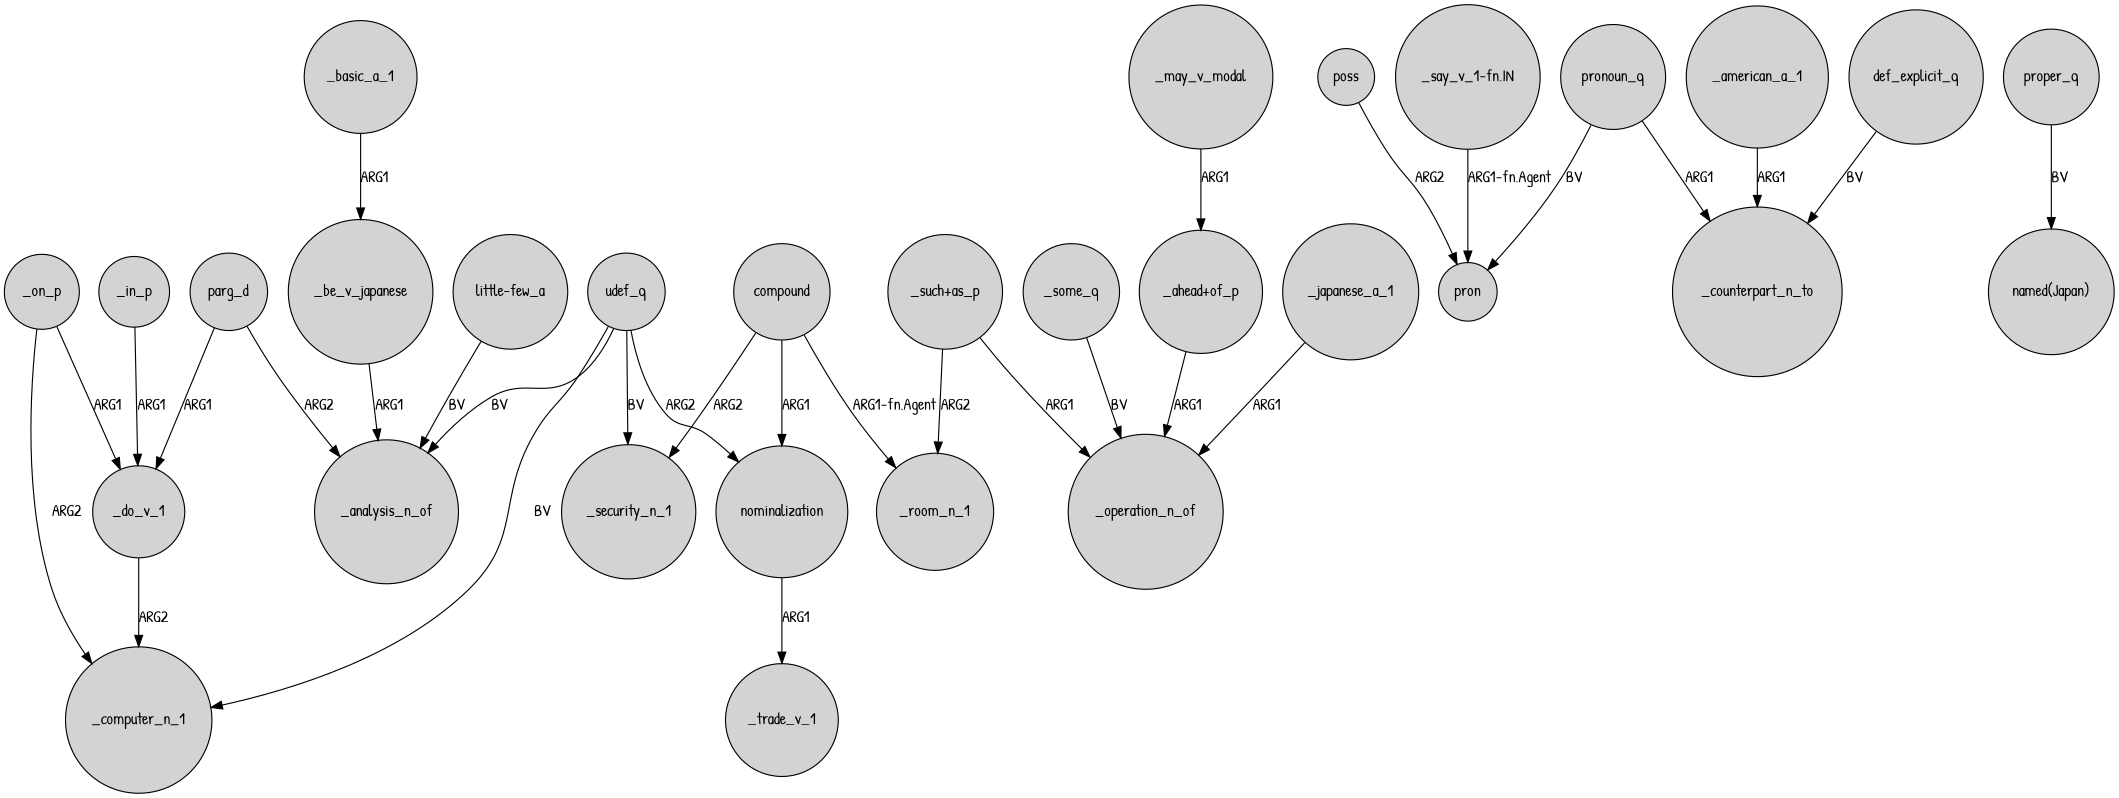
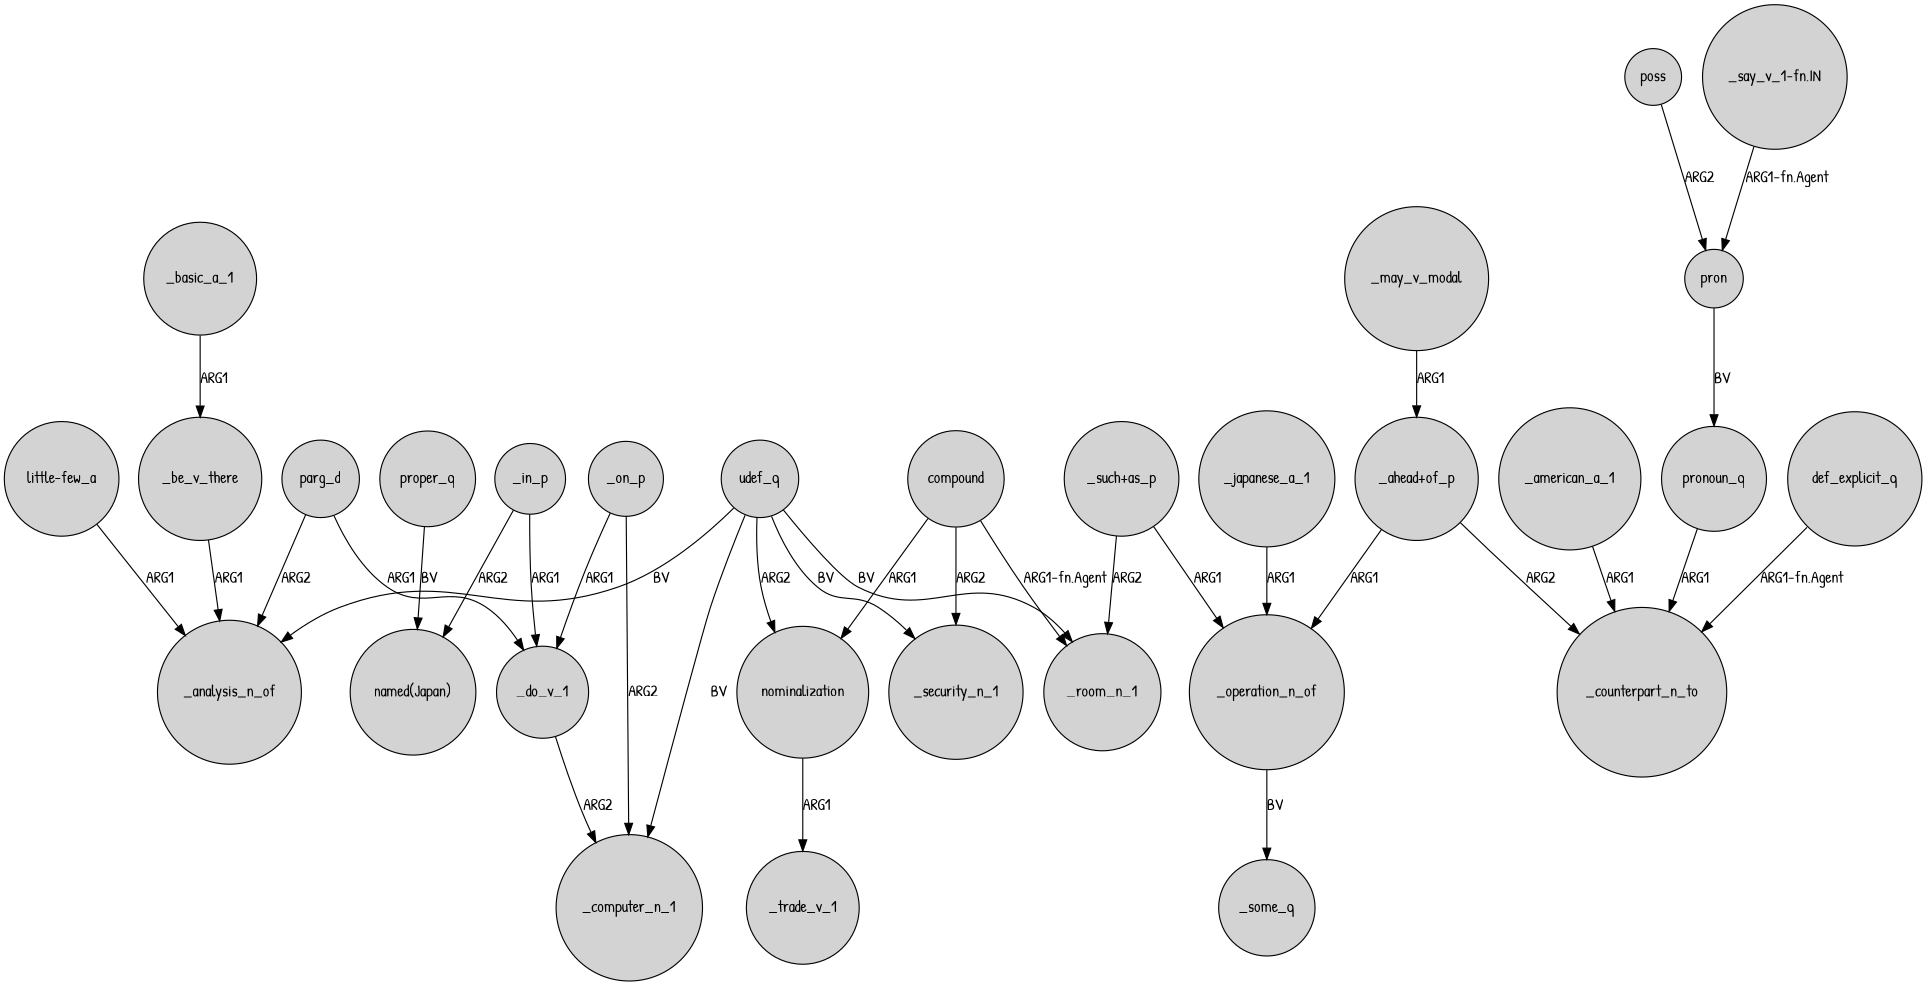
edge "def_explicit_q" -> "_counterpart_n_to": label "BV" -> "ARG1-fn.Agent"
edge "pronoun_q" -> "pron": reversed
node "_be_v_japanese": label "_be_v_japanese" -> "_be_v_there"
edge "_some_q" -> "_operation_n_of": reversed
edge "little-few_a" -> "_analysis_n_of": label "BV" -> "ARG1"
edge "_in_p" -> "named(Japan)": added, label "ARG2"
edge "_ahead+of_p" -> "_counterpart_n_to": added, label "ARG2"
edge "udef_q" -> "_room_n_1": added, label "BV"
